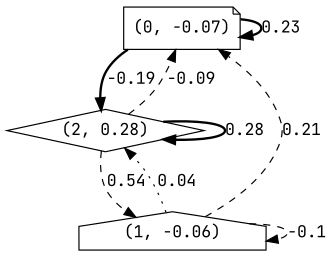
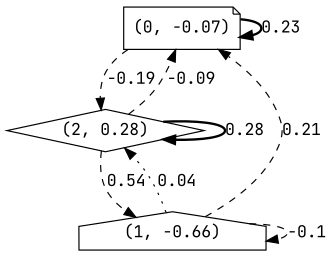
edge "(0, -0.07)" -> "(2, 0.28)": style bold -> dashed
node "(1, -0.06)": label "(1, -0.06)" -> "(1, -0.66)"
